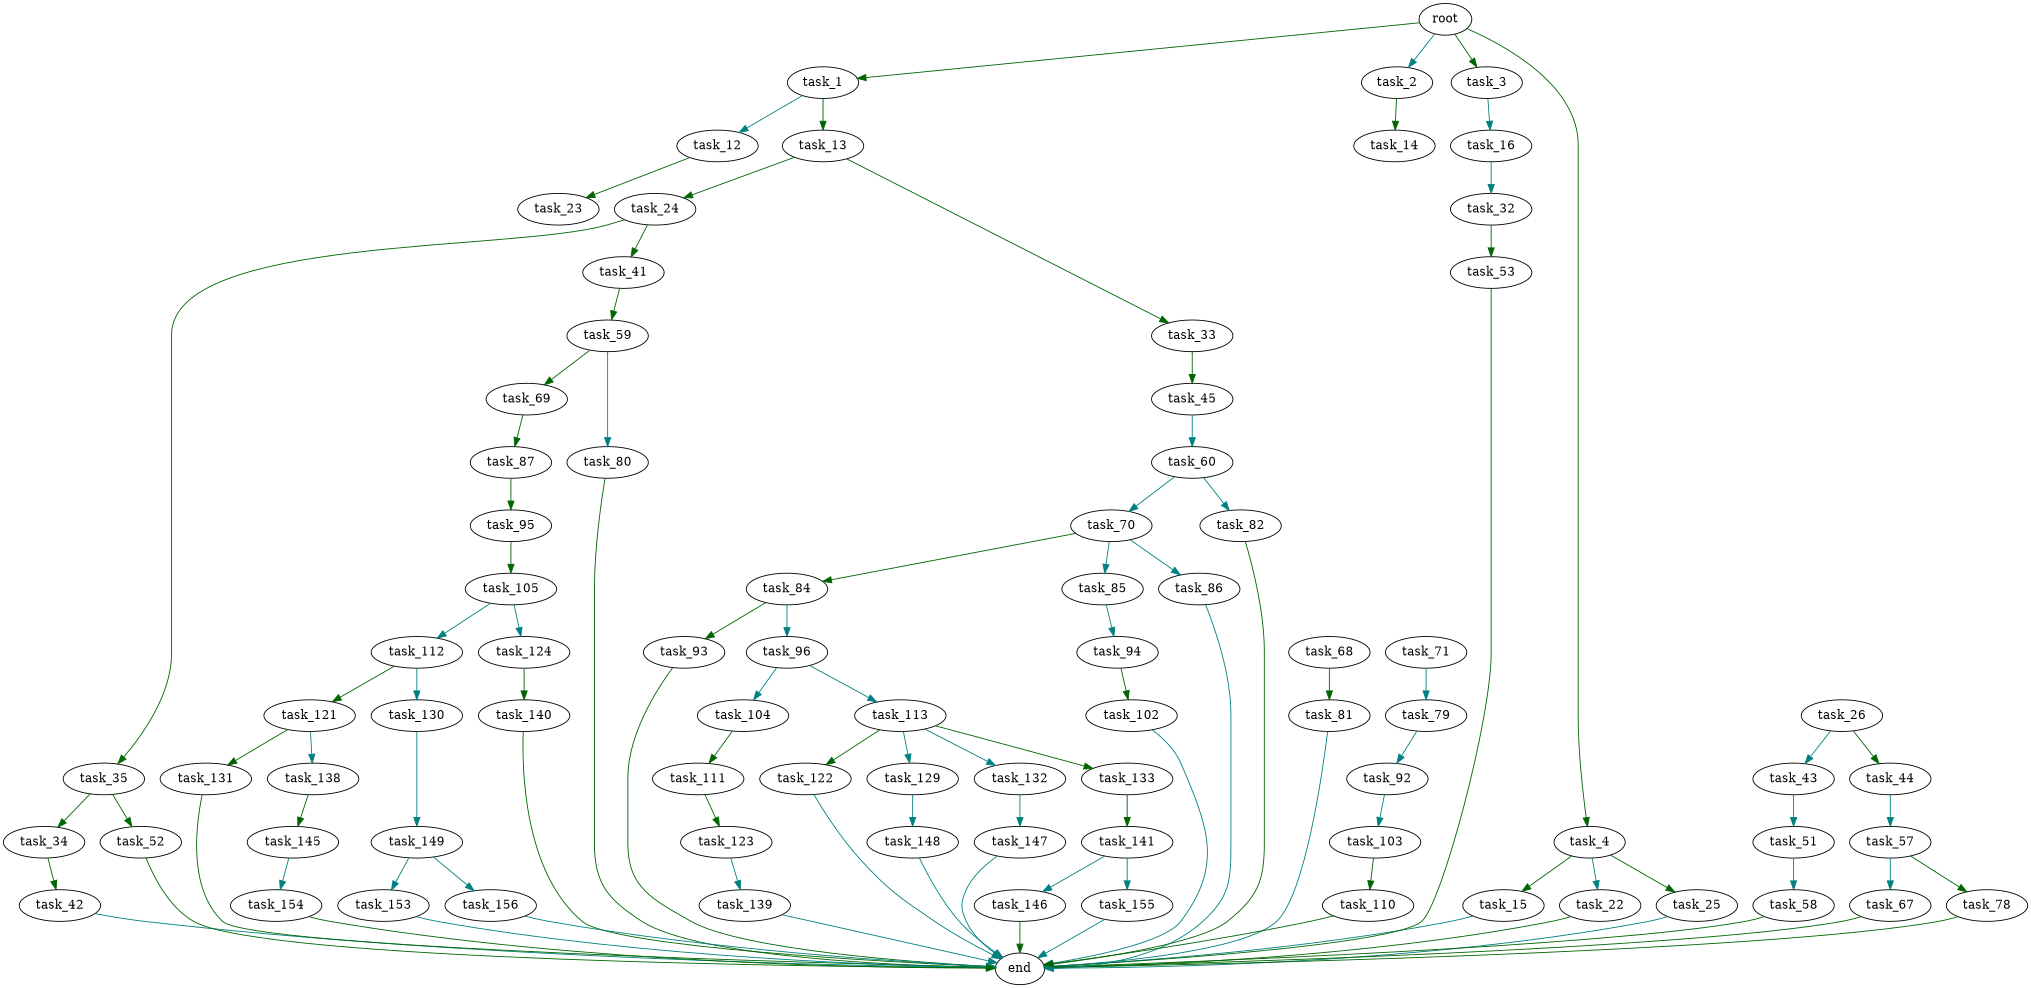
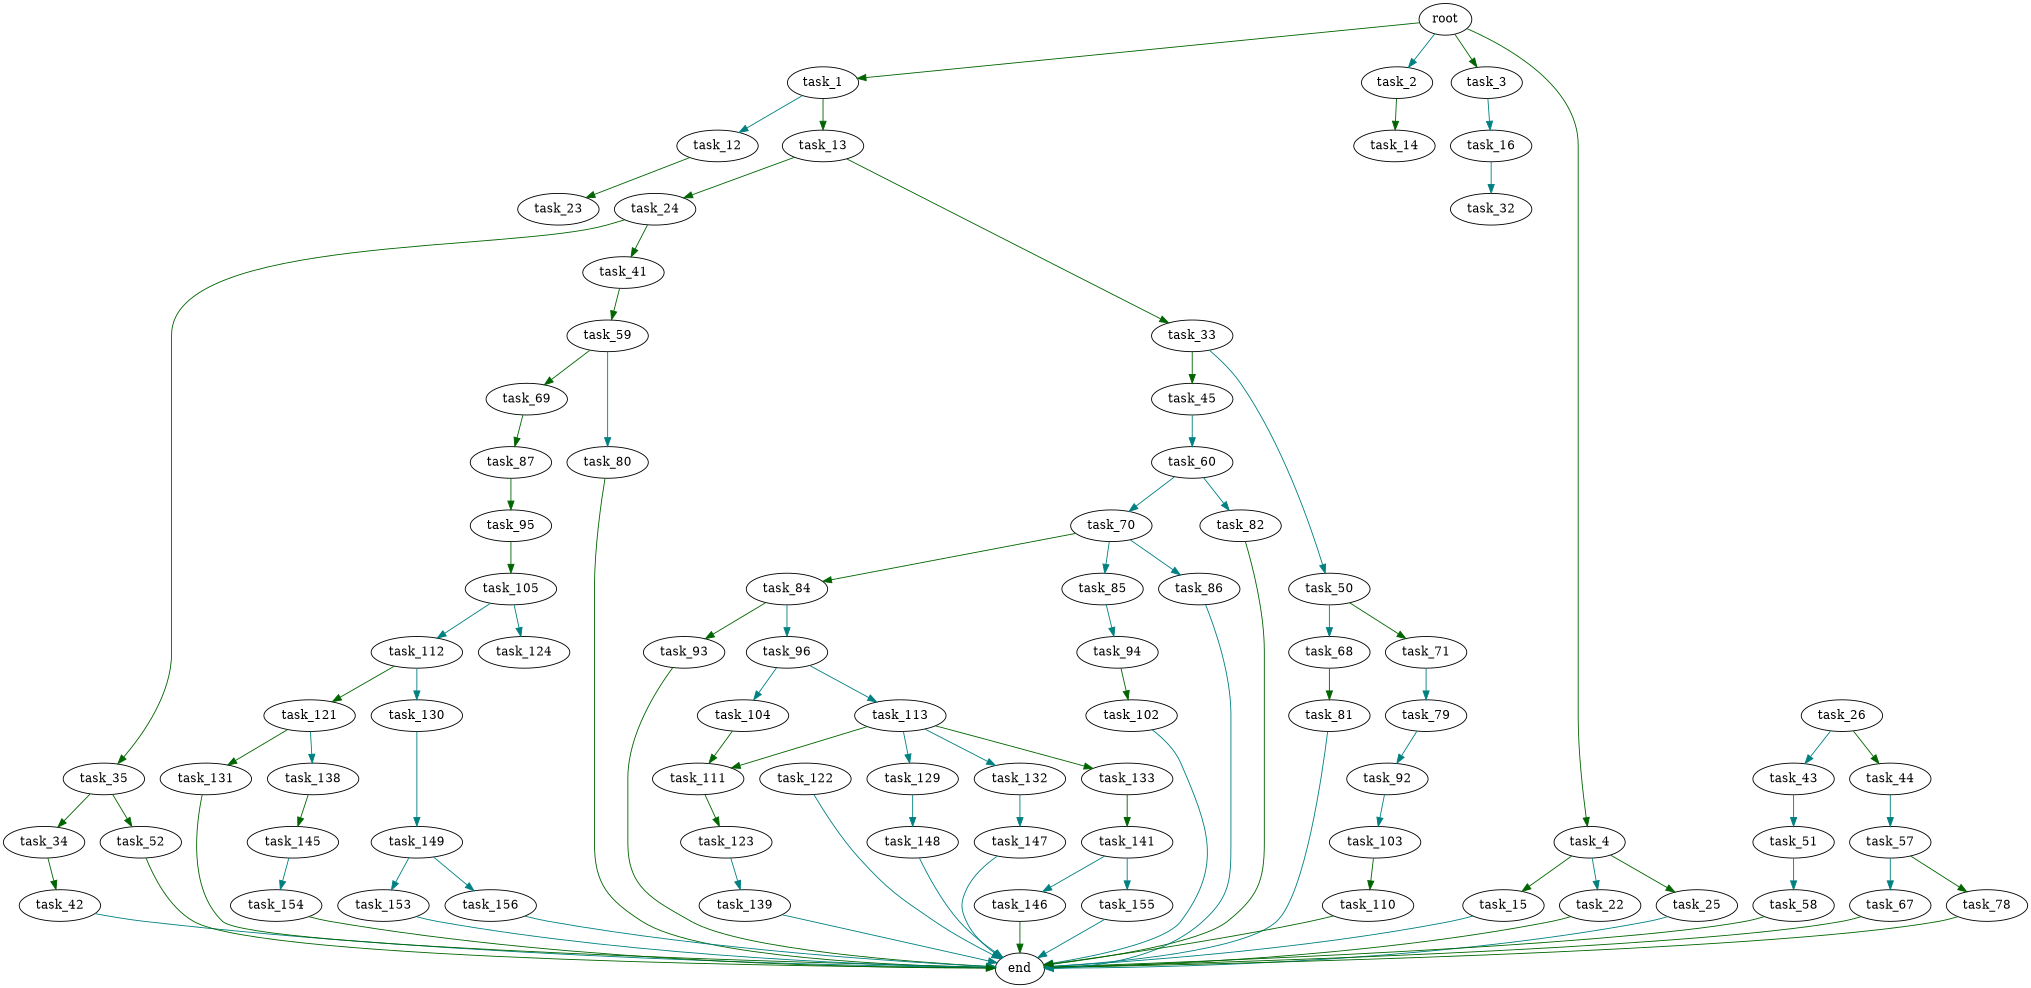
node "task_53": removed
node "task_50": added
node "task_140": removed
edge "task_113" -> "task_122": now "task_113" -> "task_111"
